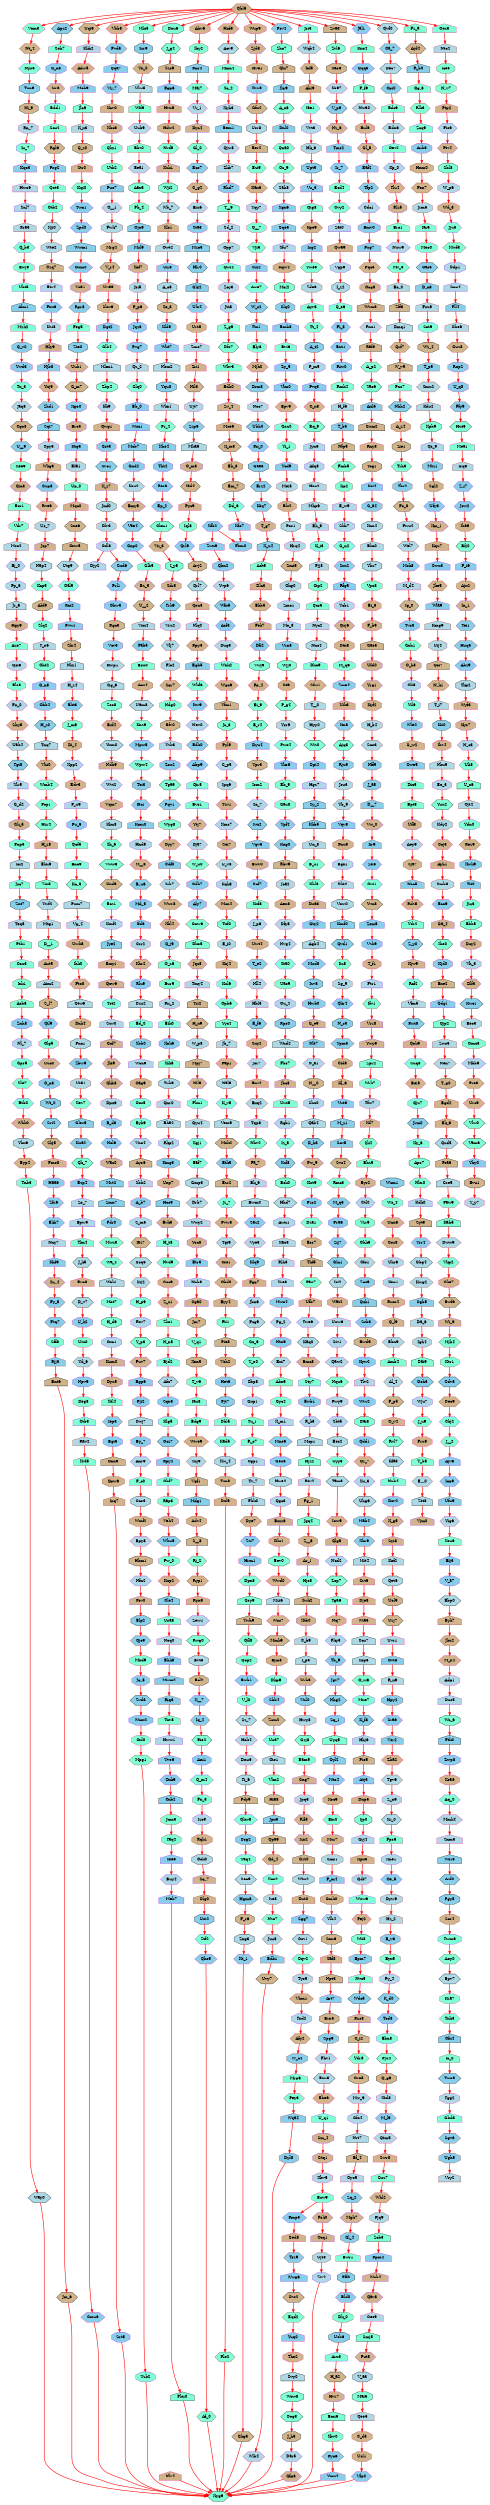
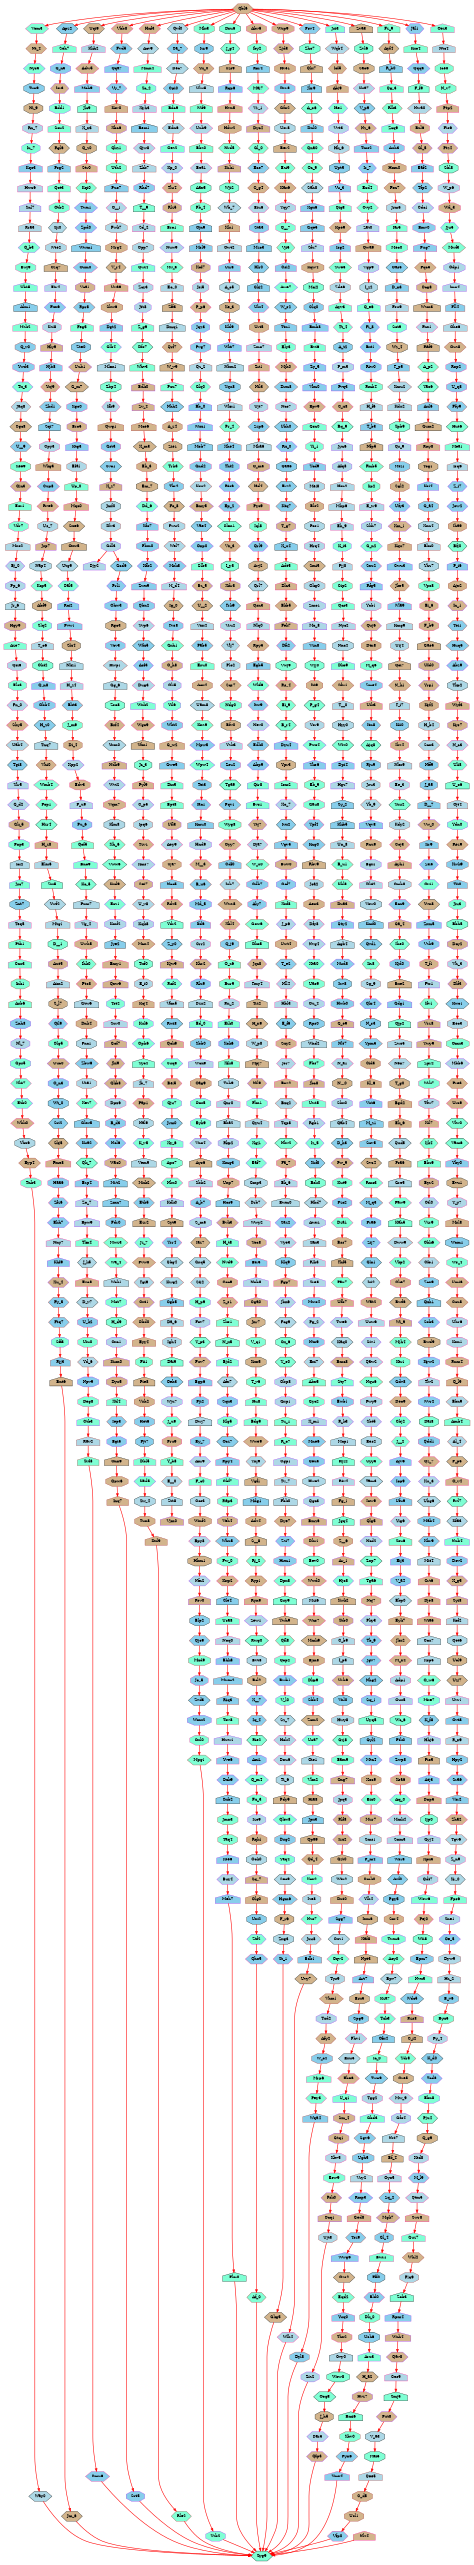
edge "Xfb2" -> "Fbm0": reversed
node "Msl8": added
node "V_a7": label "V_a7" -> "V_a4"
edge "Esw9" -> "Rmp3": now "Vry2" -> "Rmp3"
